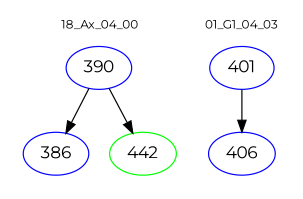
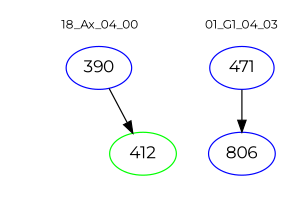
node "401": label "401" -> "471"
node "386": removed
node "442": label "442" -> "412"
node "406": label "406" -> "806"
